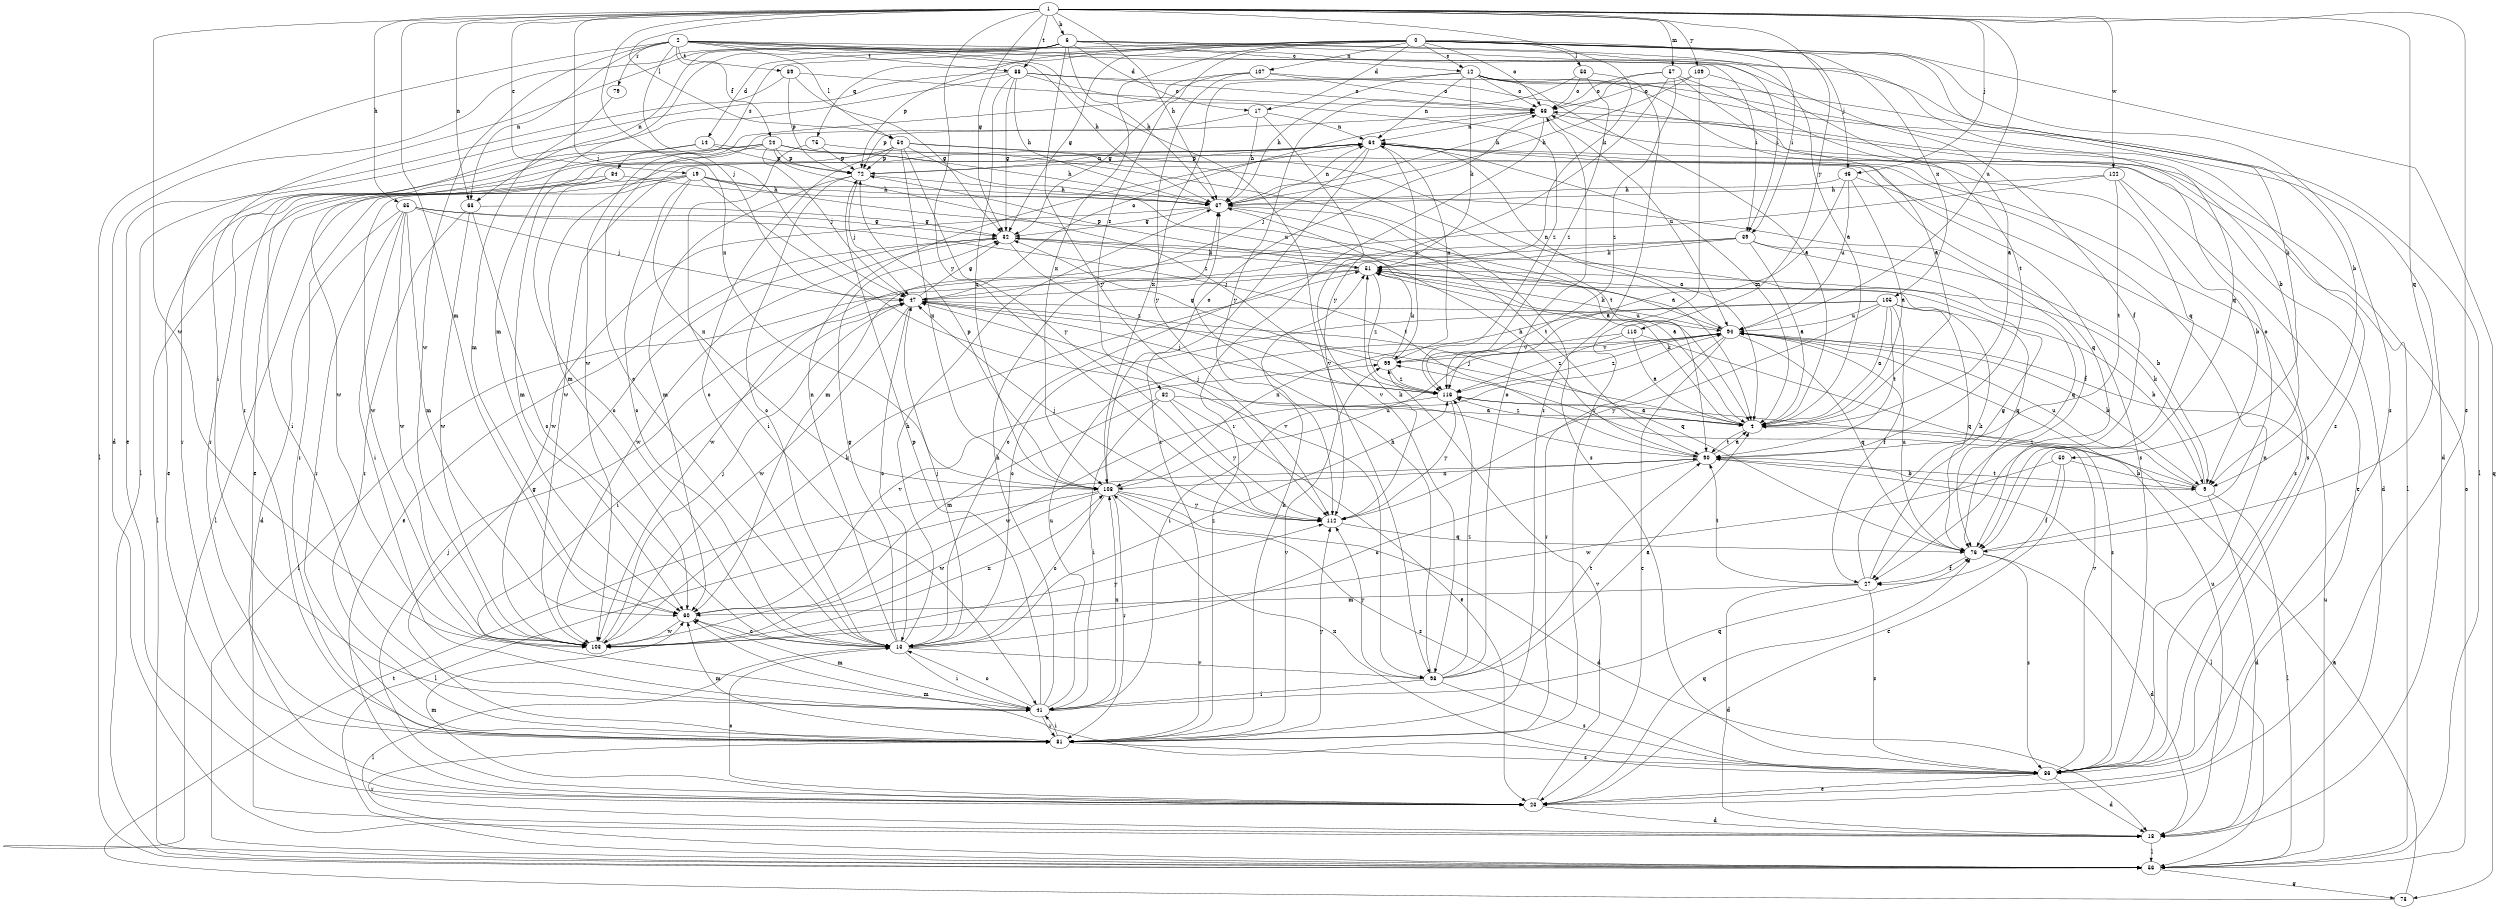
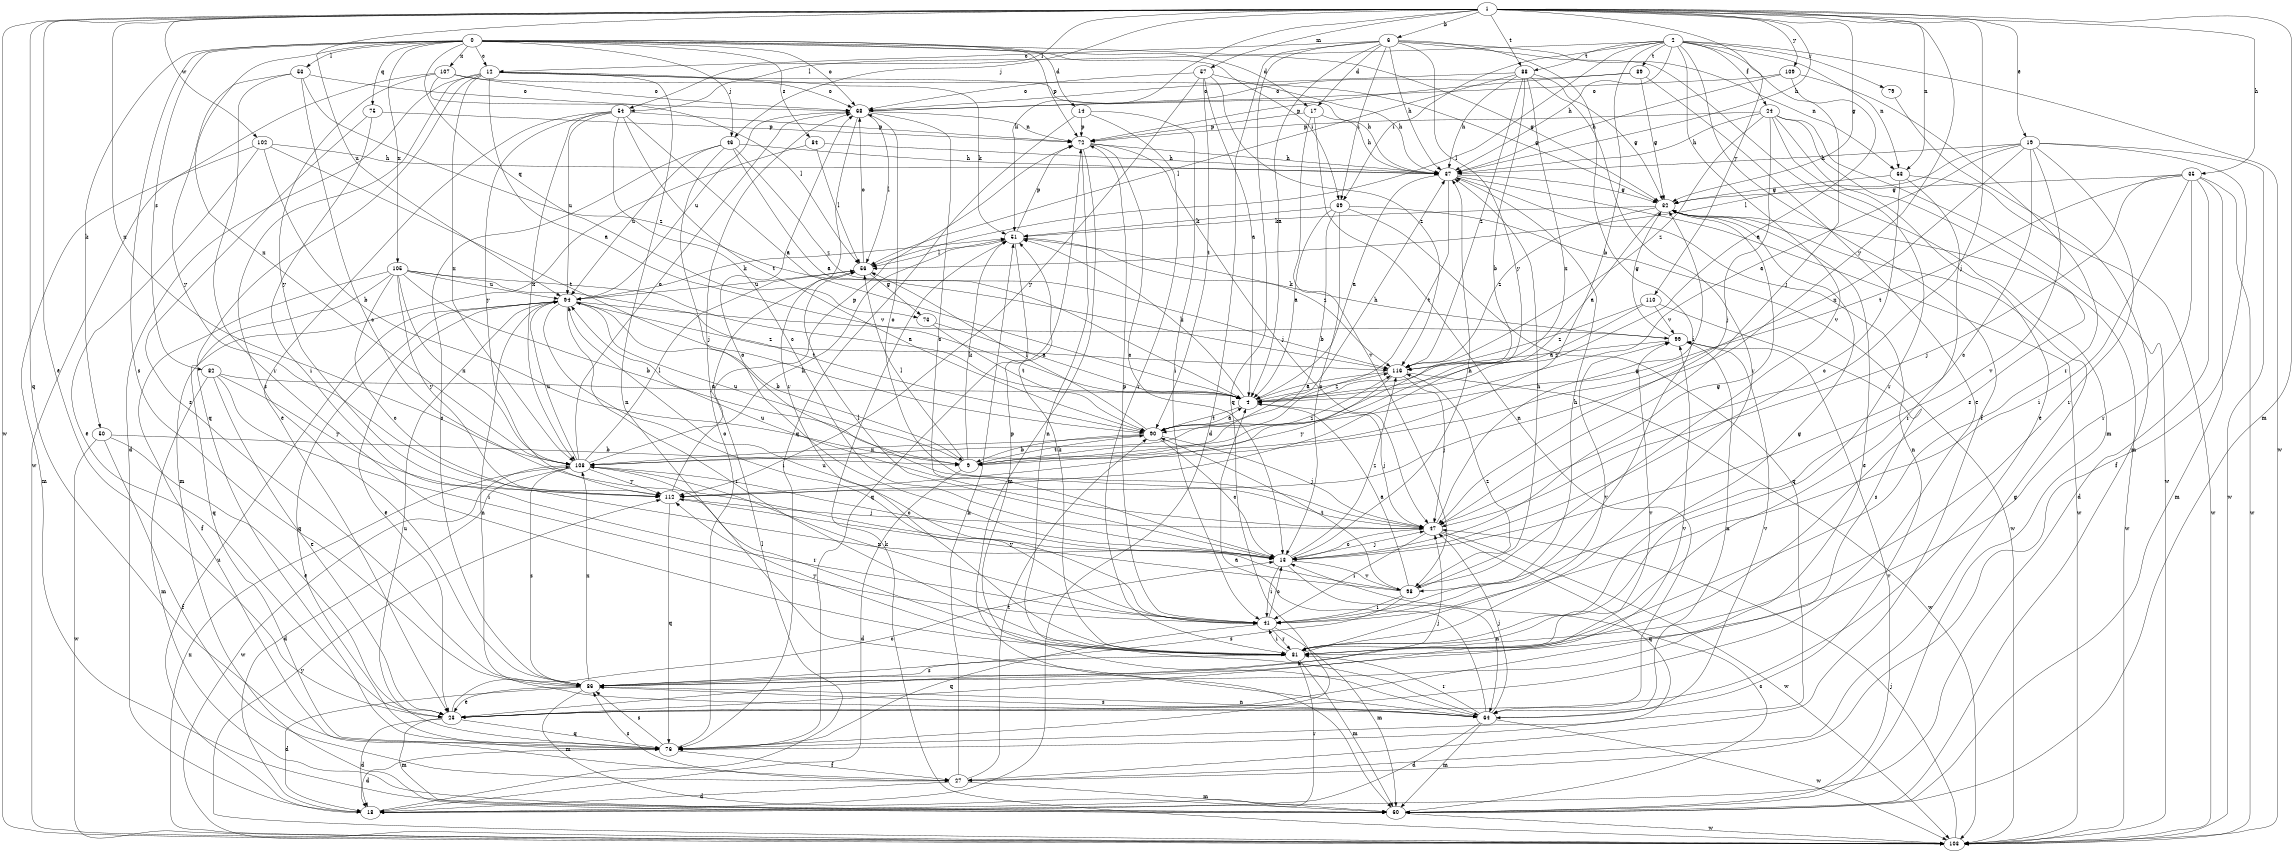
edge "68" -> "64": now "68" -> "72"
node "122": label "122" -> "102"
edge "51" -> "47": now "46" -> "47"
edge "84" -> "13": now "53" -> "13"
